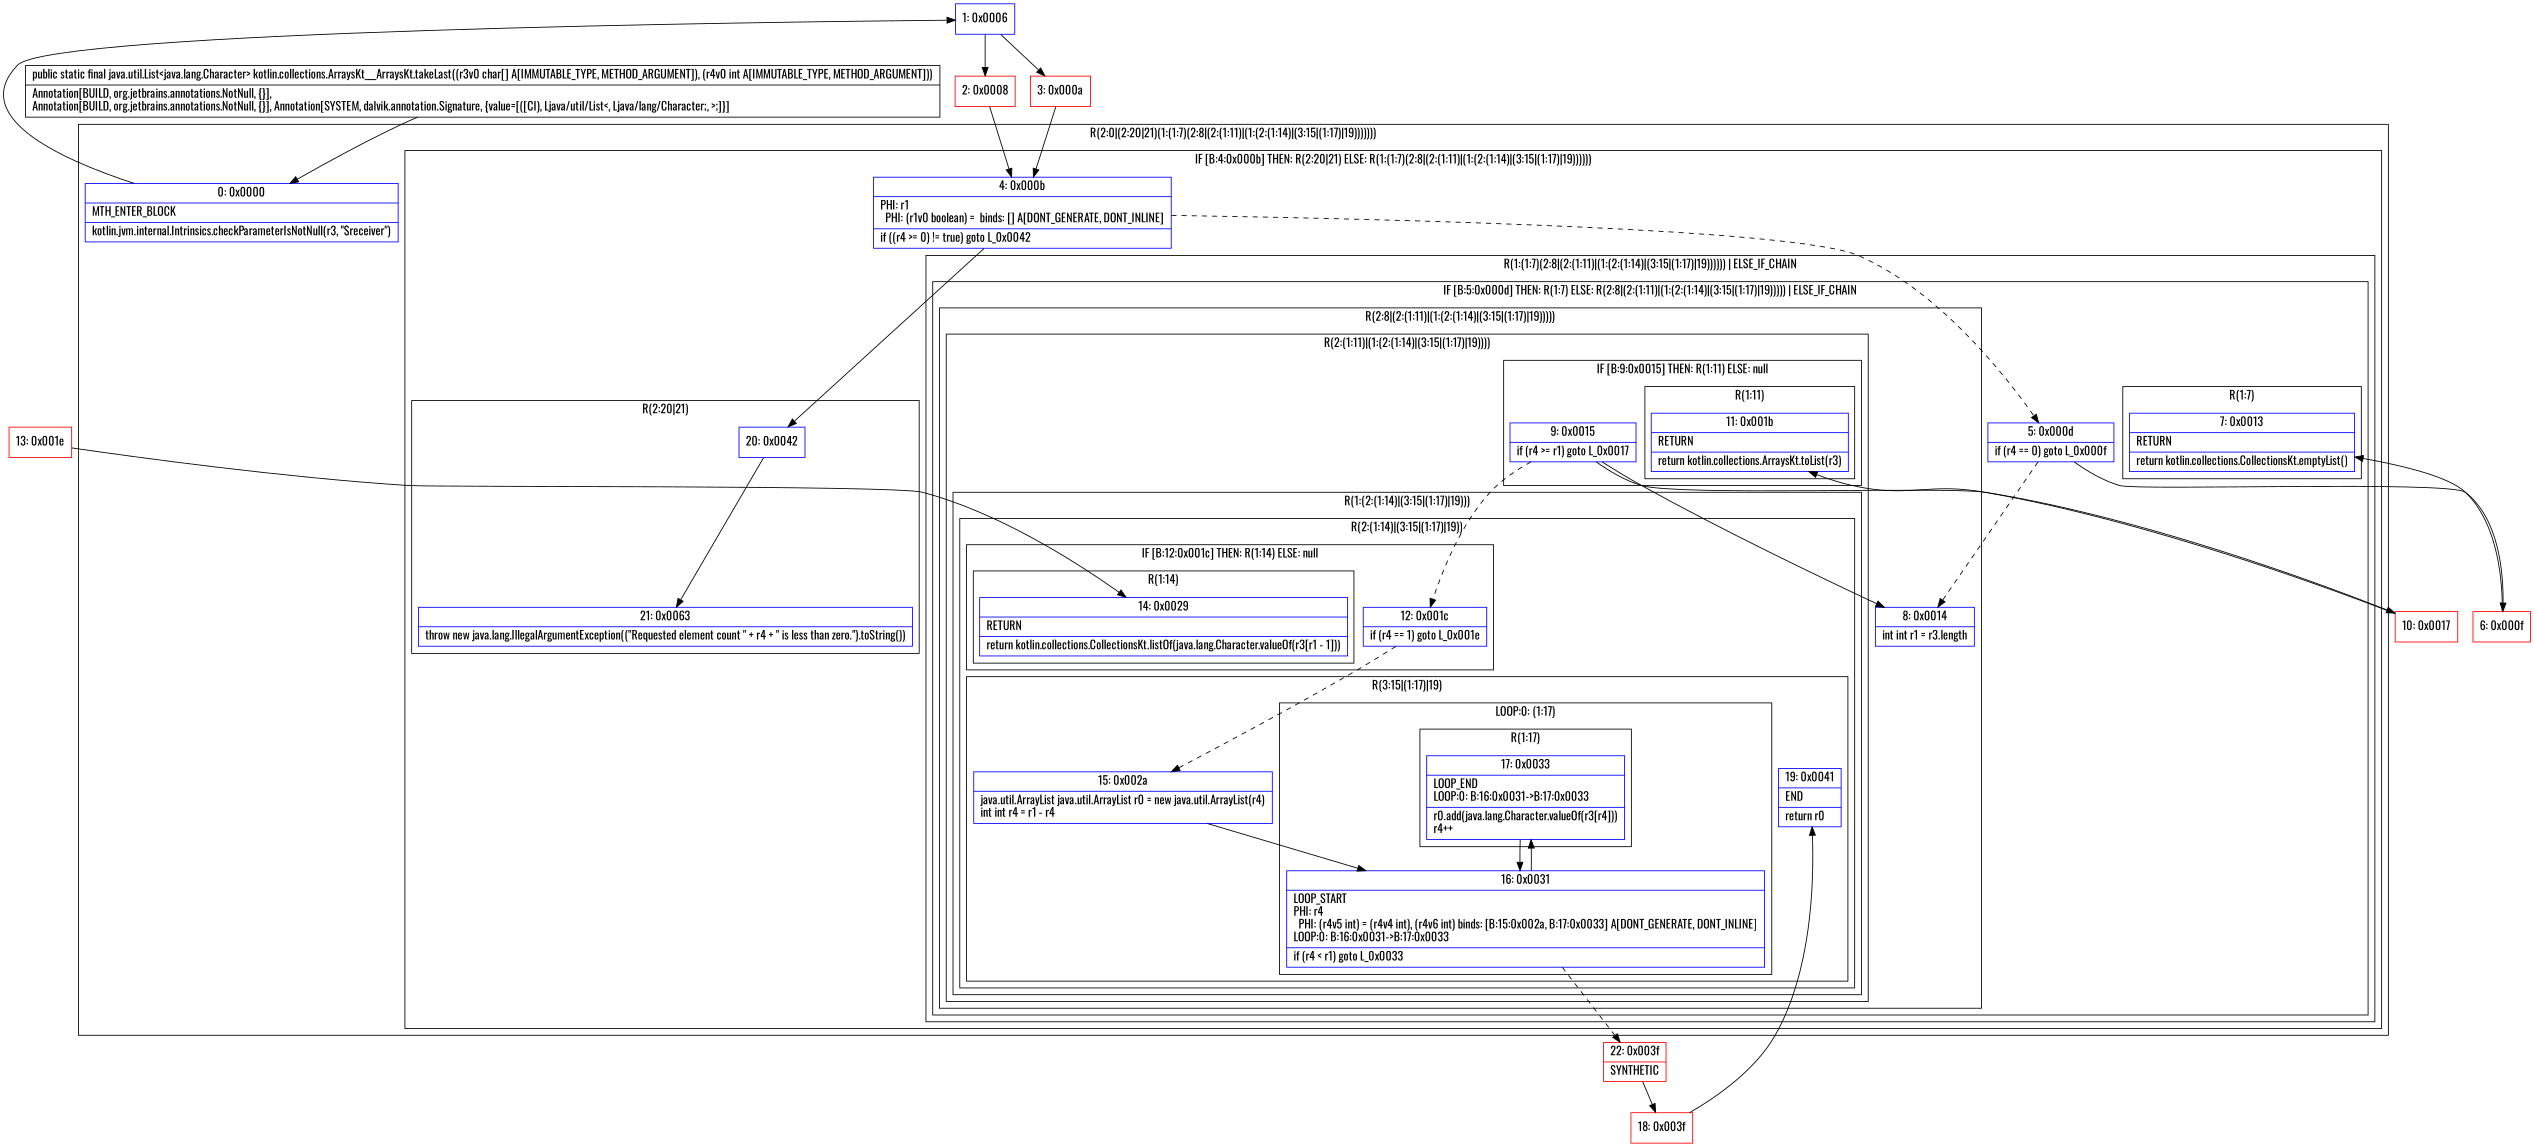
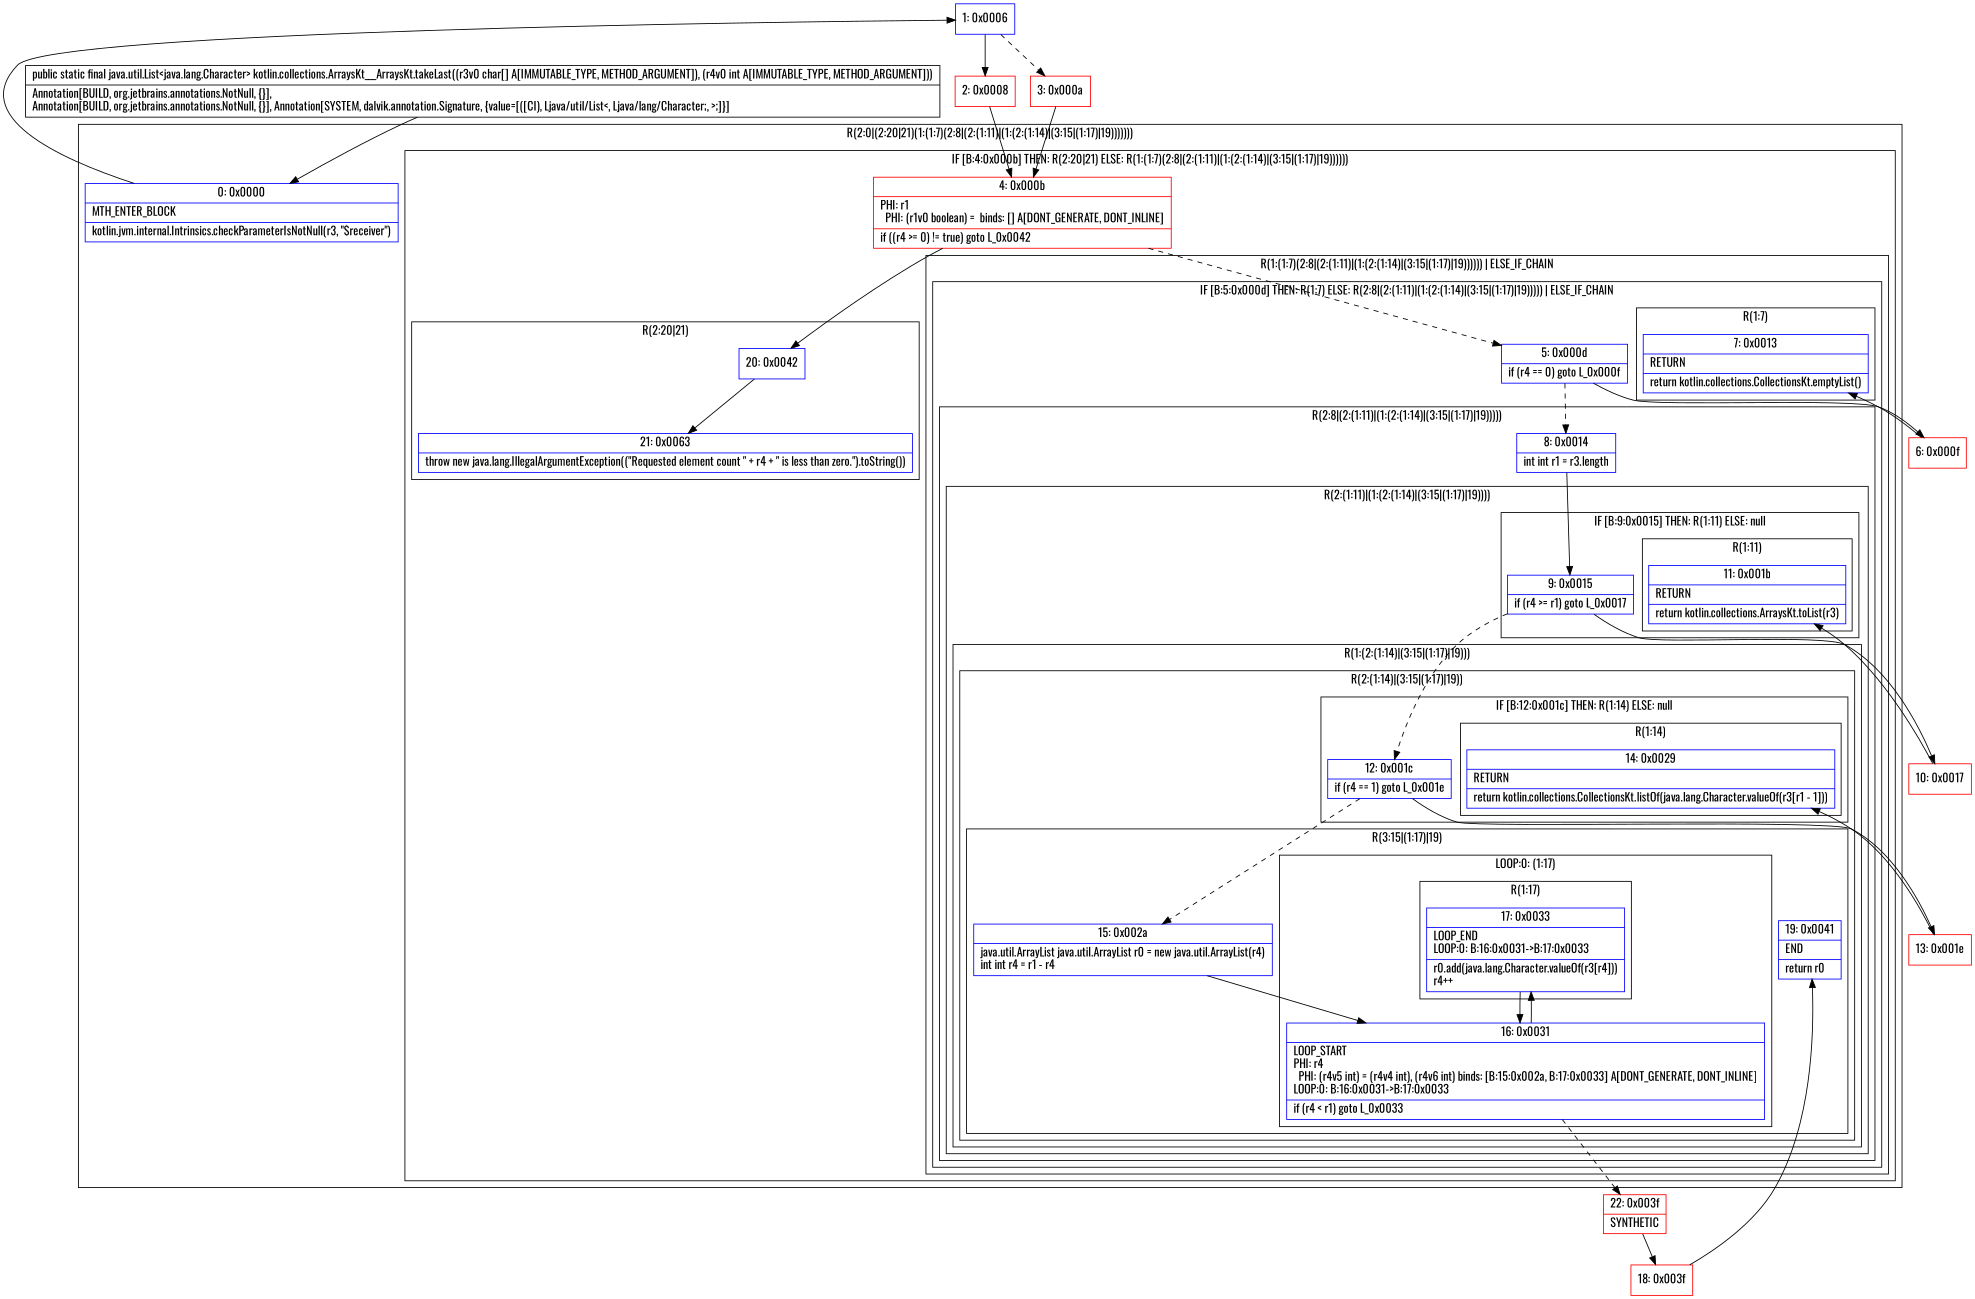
edge "1: 0x0006" -> "3: 0x000a": style solid -> dashed
node "4: 0x000b": color blue -> red
edge "9: 0x0015" -> "8: 0x0014": reversed
edge "12: 0x001c" -> "13: 0x001e": added
